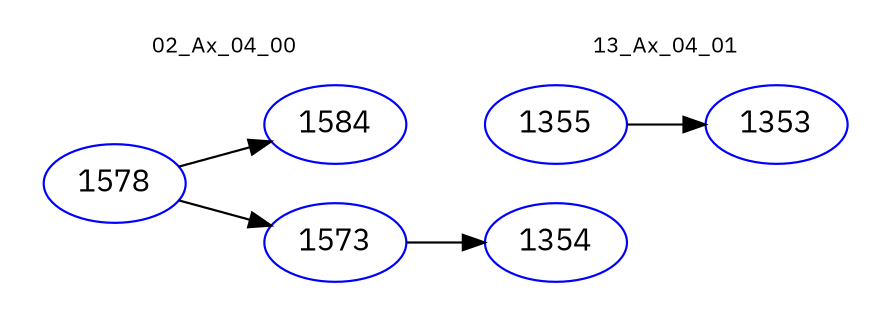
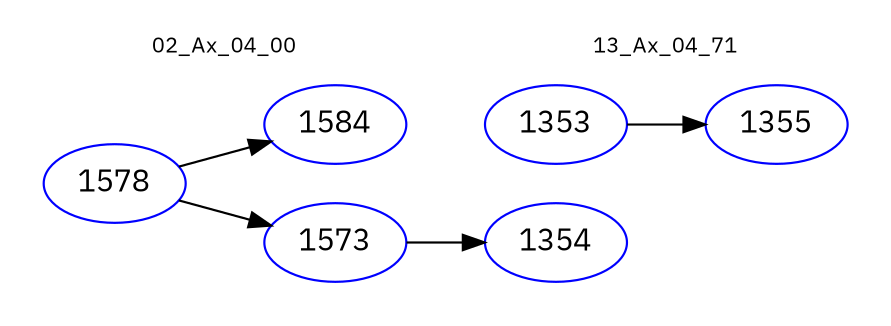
cluster "13_Ax_04_01": label "13_Ax_04_01" -> "13_Ax_04_71"
edge "1355" -> "1353": reversed
